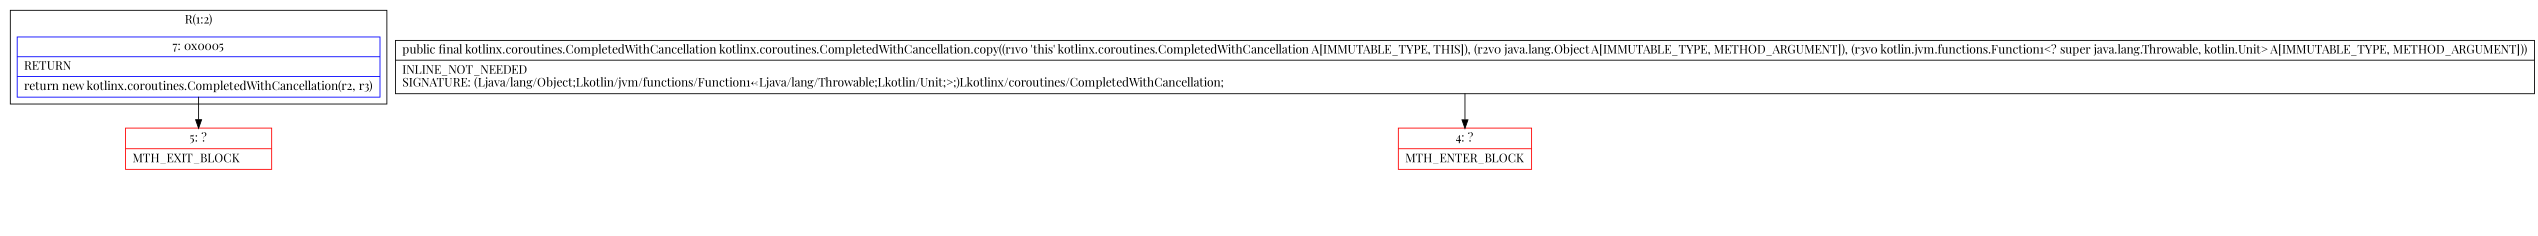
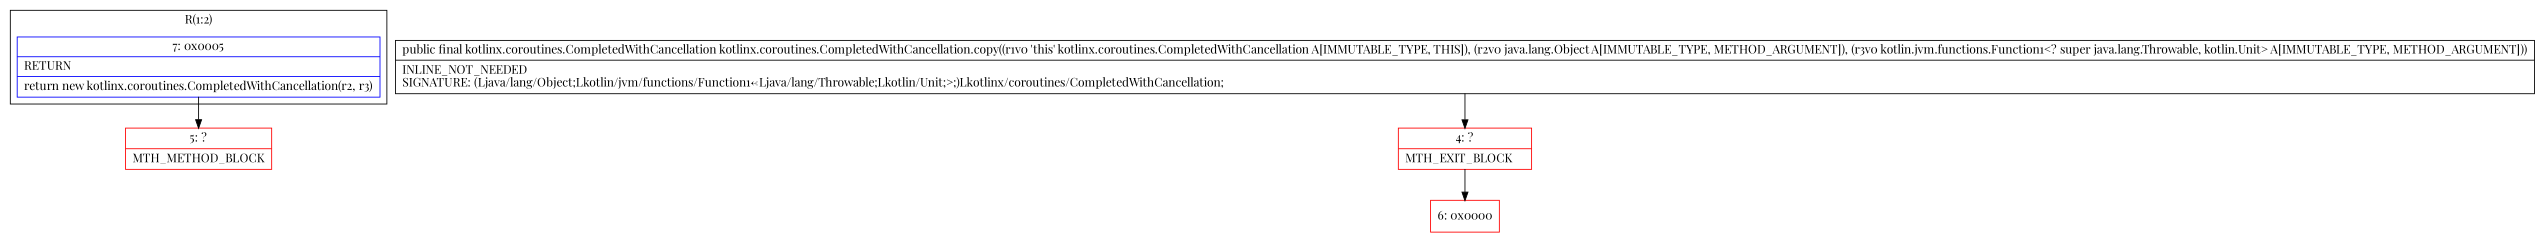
node "5: ?": text "MTH_EXIT_BLOCK" -> "MTH_METHOD_BLOCK"
node "4: ?": text "MTH_ENTER_BLOCK" -> "MTH_EXIT_BLOCK"
node "6: 0x0000": added
